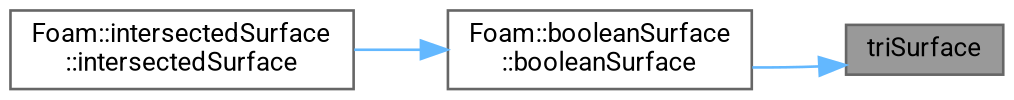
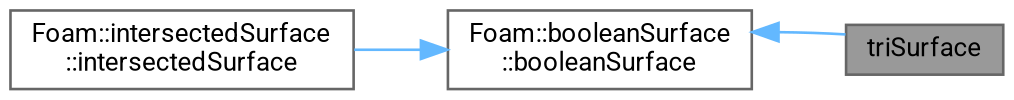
edge "Foam::booleanSurface ::booleanSurface" -> "triSurface": reversed
